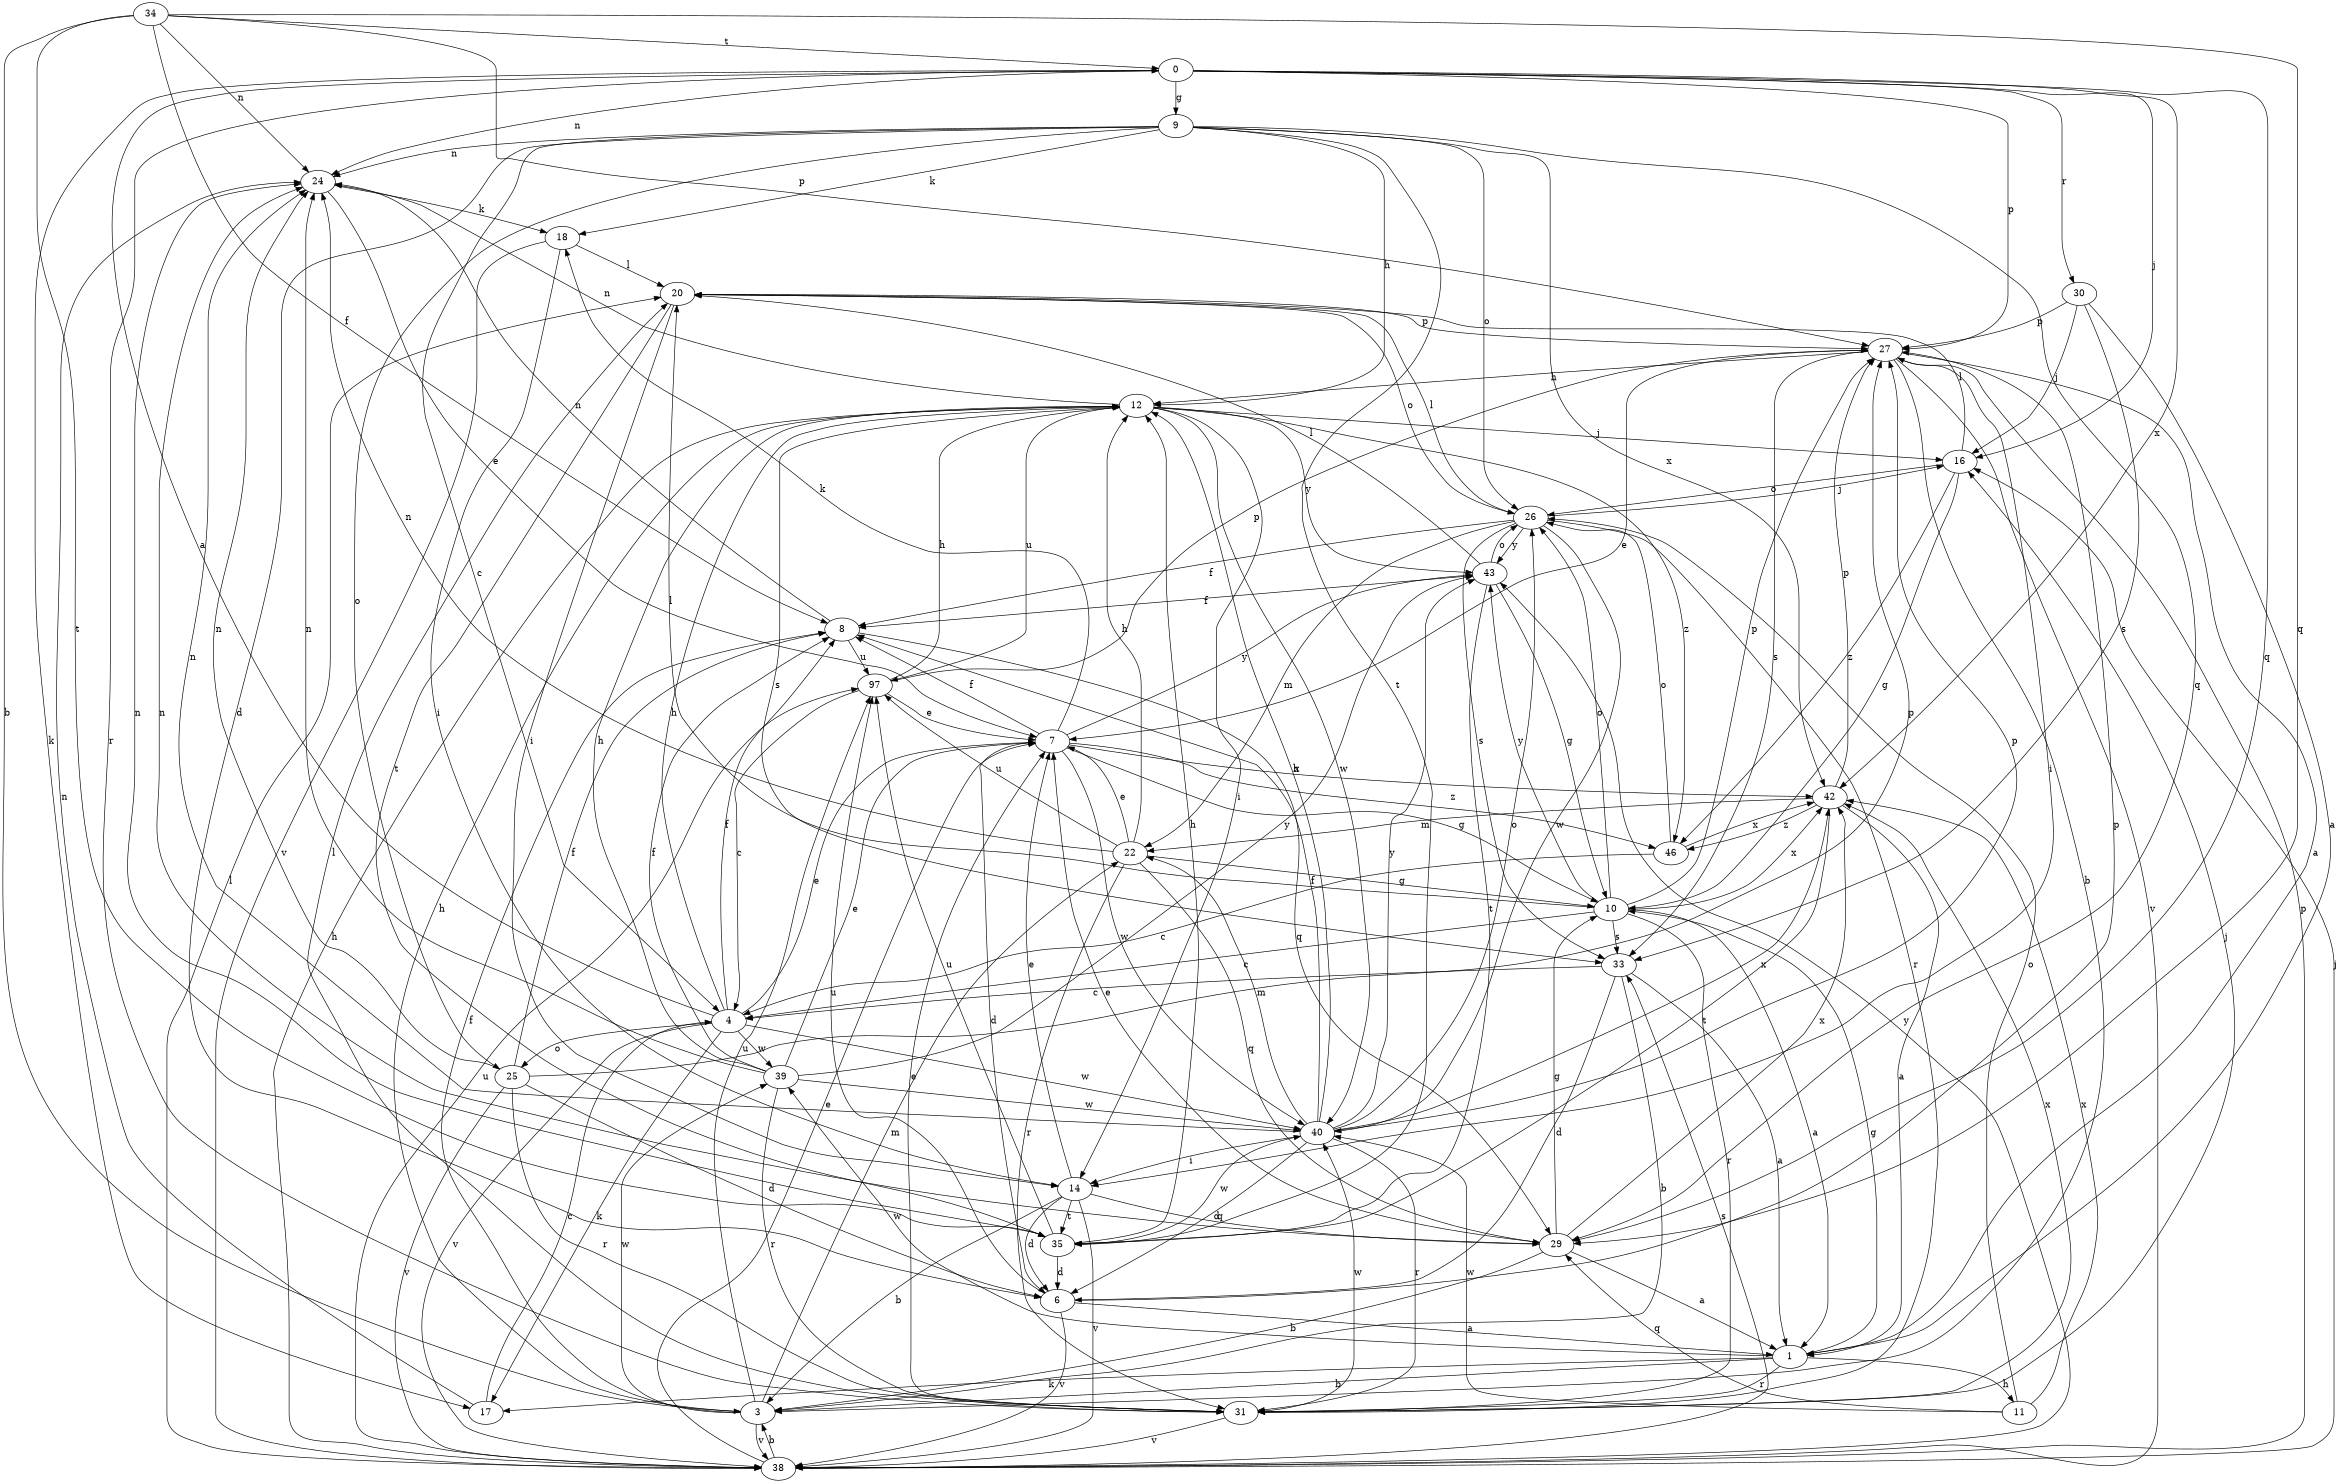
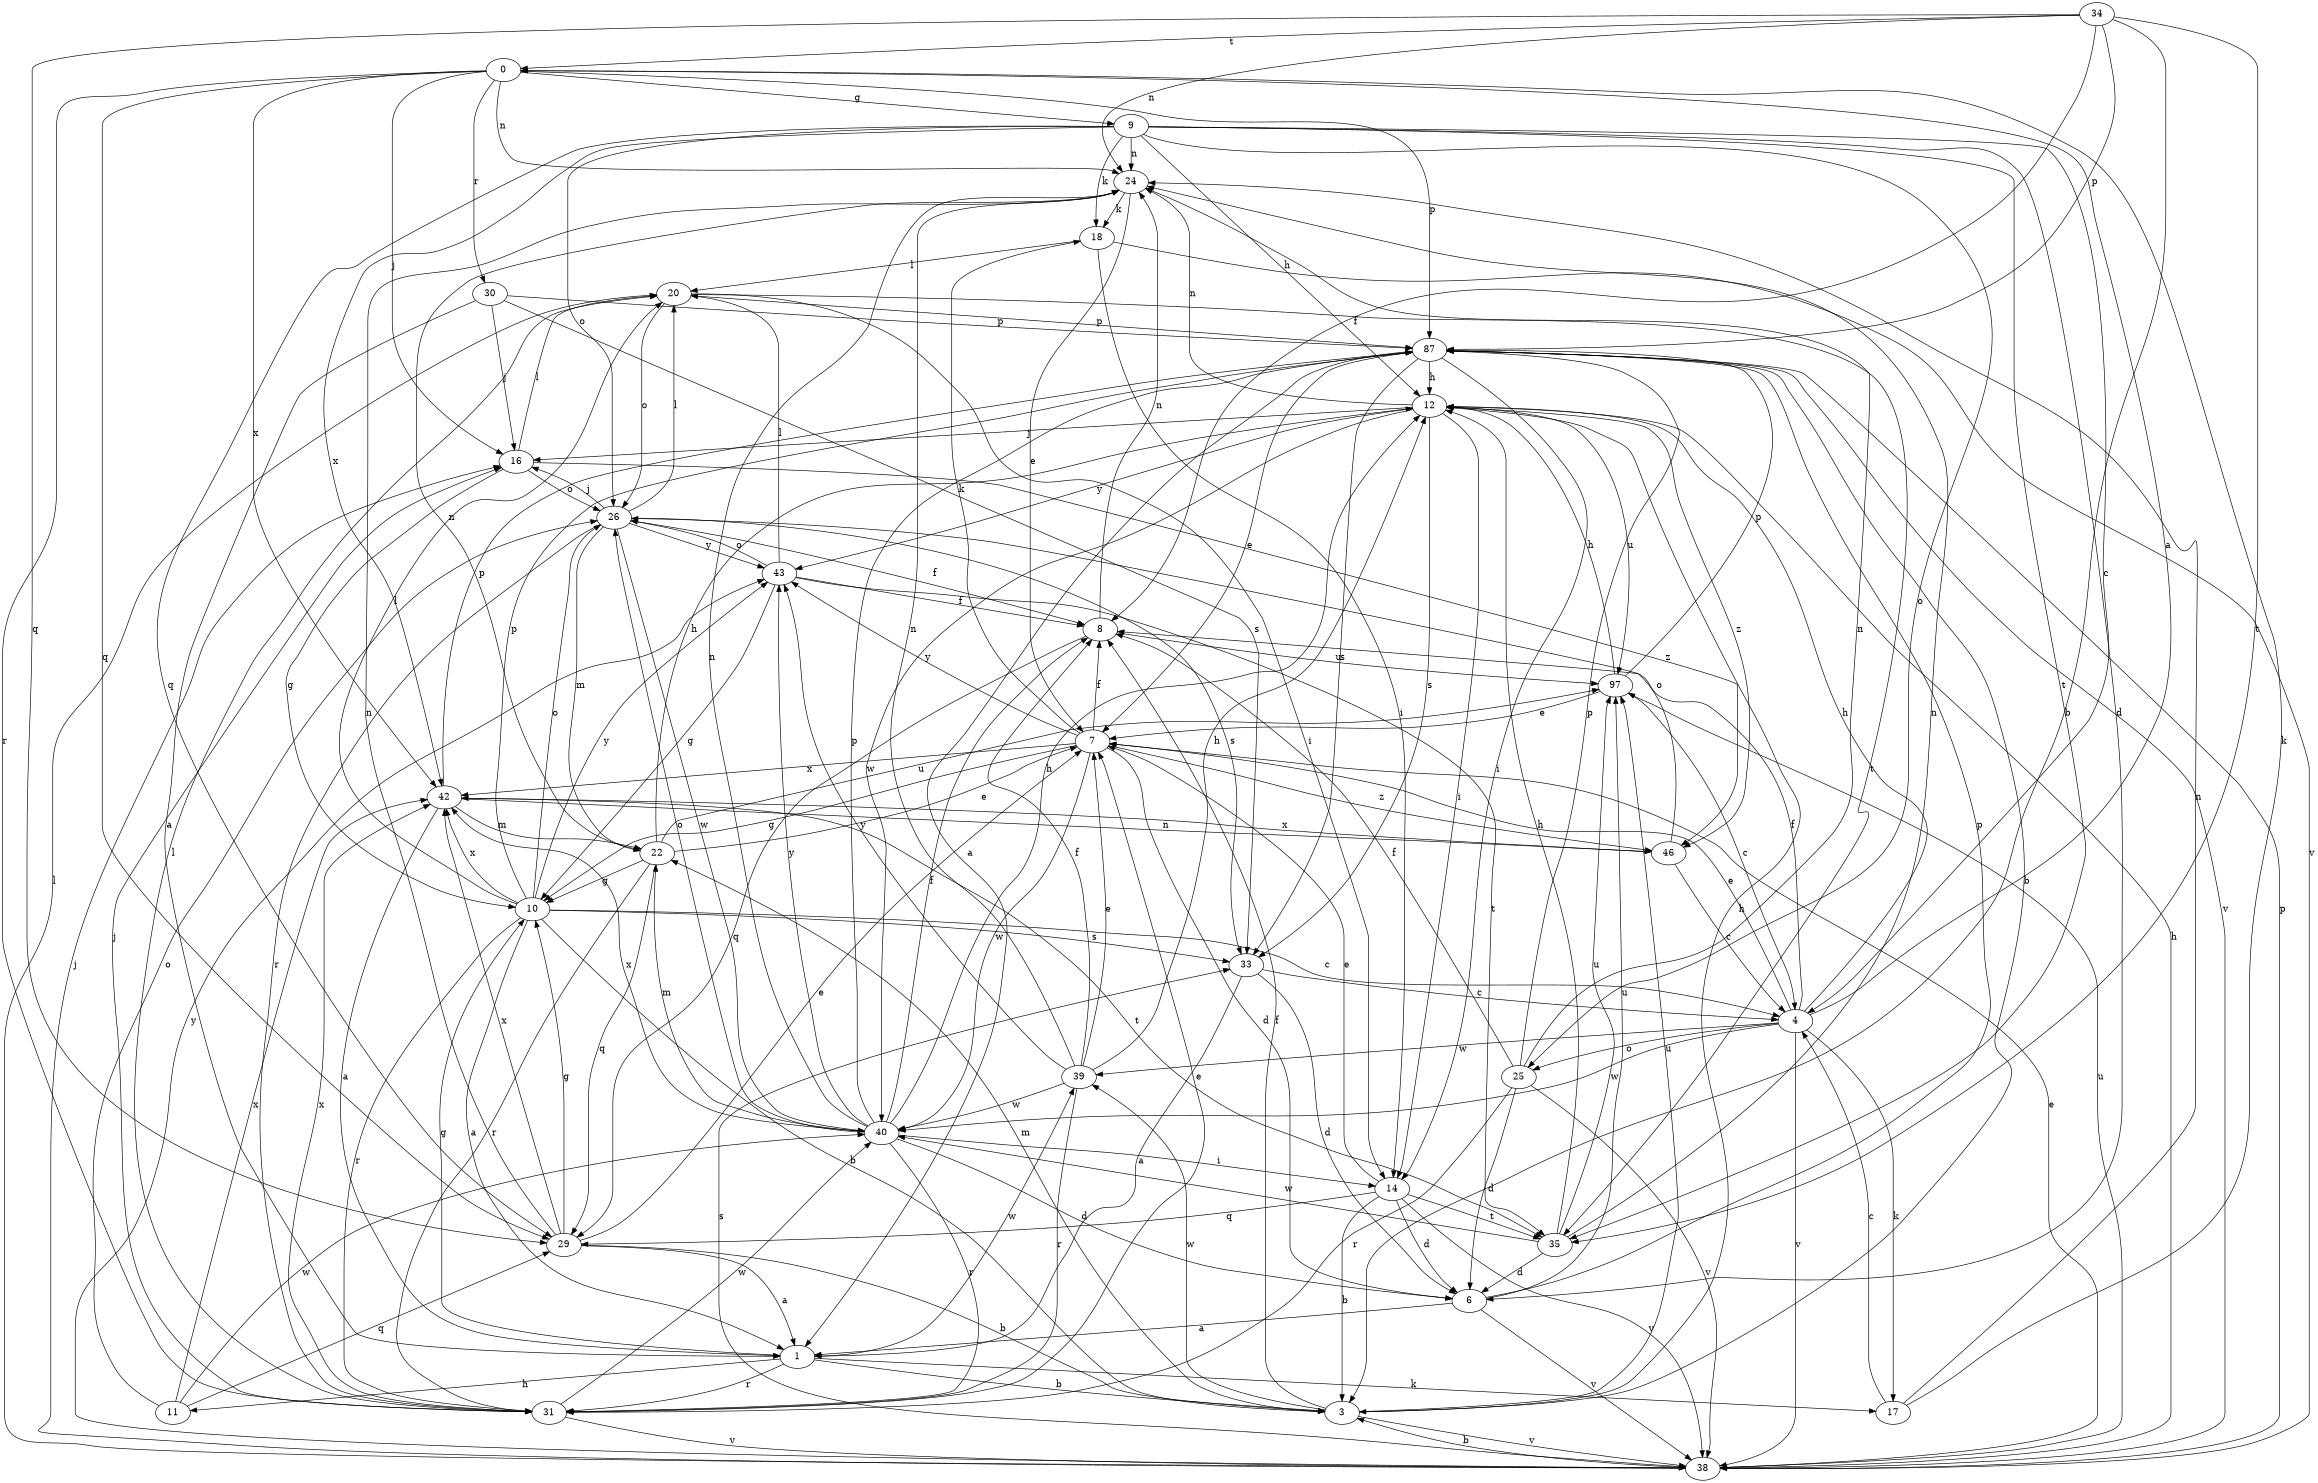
edge "0" -> "17": reversed
node "27": label "27" -> "87"
edge "42" -> "46": label "z" -> "n"
edge "33" -> "3": now "10" -> "3"
